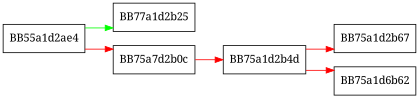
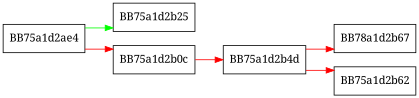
node "BB77a1d2b25": label "BB77a1d2b25" -> "BB75a1d2b25"
node "BB55a1d2ae4": label "BB55a1d2ae4" -> "BB75a1d2ae4"
node "BB75a1d2b67": label "BB75a1d2b67" -> "BB78a1d2b67"
node "BB75a7d2b0c": label "BB75a7d2b0c" -> "BB75a1d2b0c"
node "BB75a1d6b62": label "BB75a1d6b62" -> "BB75a1d2b62"
